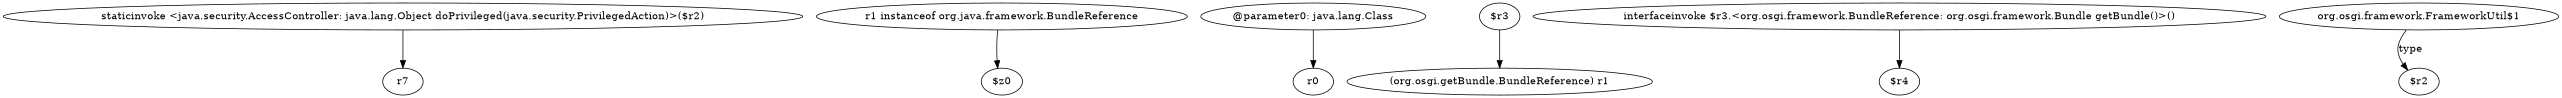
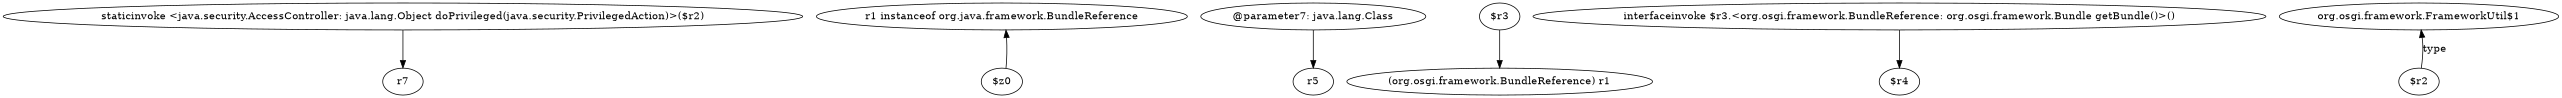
node "@parameter0: java.lang.Class": label "@parameter0: java.lang.Class" -> "@parameter7: java.lang.Class"
edge "r1 instanceof org.java.framework.BundleReference" -> "$z0": reversed
edge "org.osgi.framework.FrameworkUtil$1" -> "$r2": reversed
node "r0": label "r0" -> "r5"
node "(org.osgi.getBundle.BundleReference) r1": label "(org.osgi.getBundle.BundleReference) r1" -> "(org.osgi.framework.BundleReference) r1"
